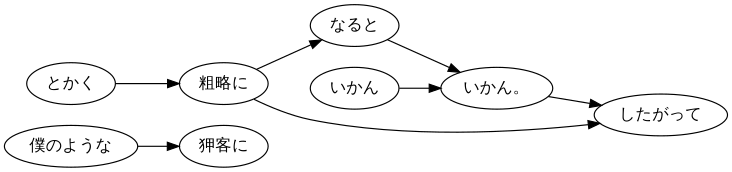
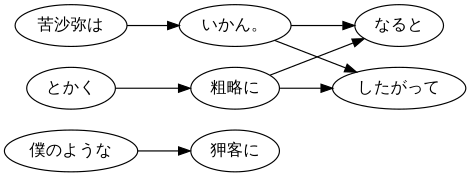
edge "なると" -> "いかん。": reversed
node "いかん": label "いかん" -> "苦沙弥は"
